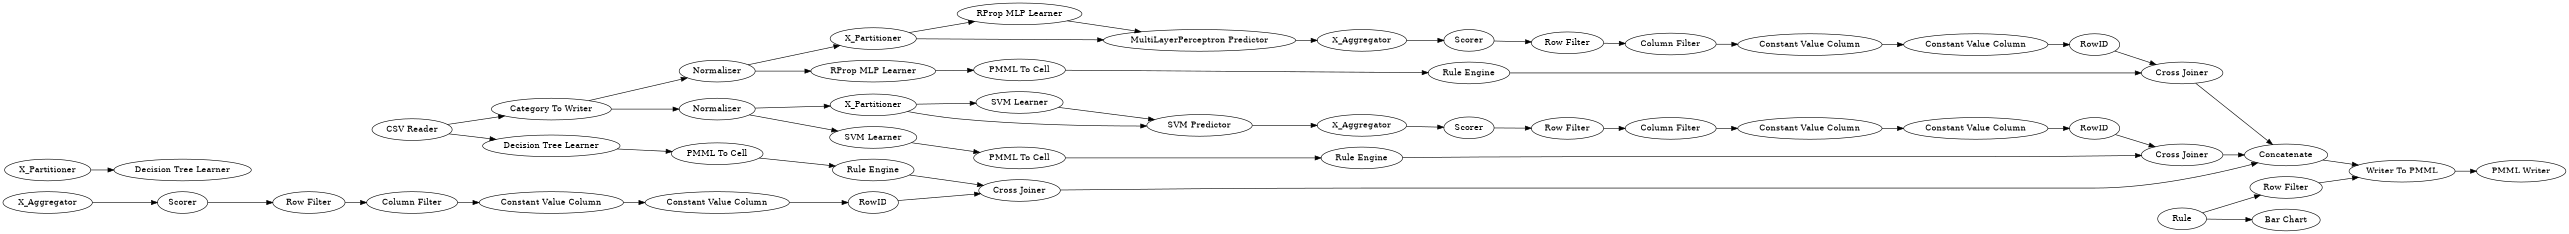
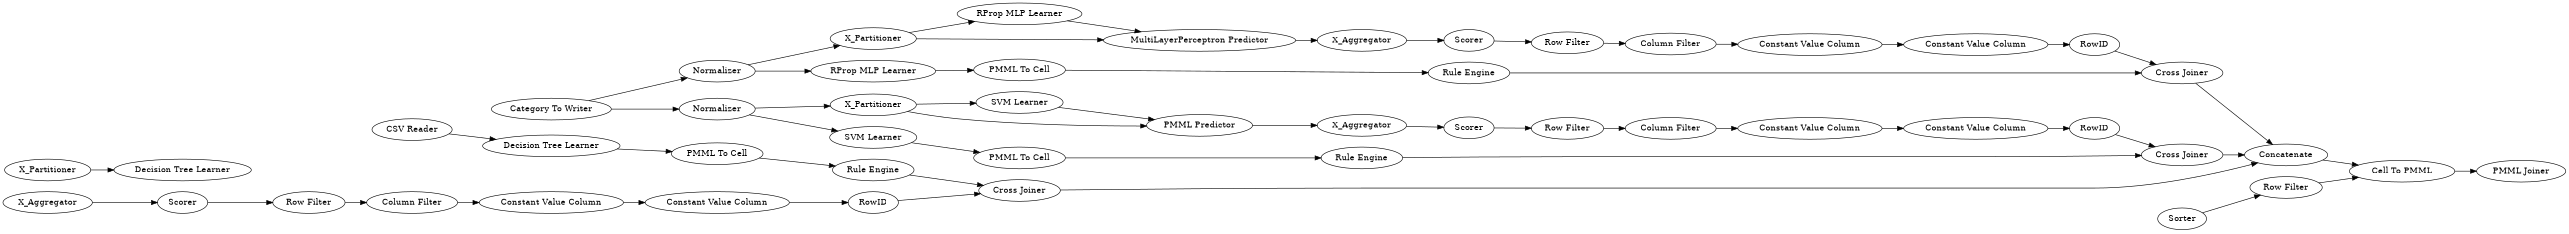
edge "CSV Reader" -> "Category To Writer": removed
node "SVM Predictor": label "SVM Predictor" -> "PMML Predictor"
node "Writer To PMML": label "Writer To PMML" -> "Cell To PMML"
node "PMML Writer": label "PMML Writer" -> "PMML Joiner"
node "Rule": label "Rule" -> "Sorter"
node "Bar Chart": removed
